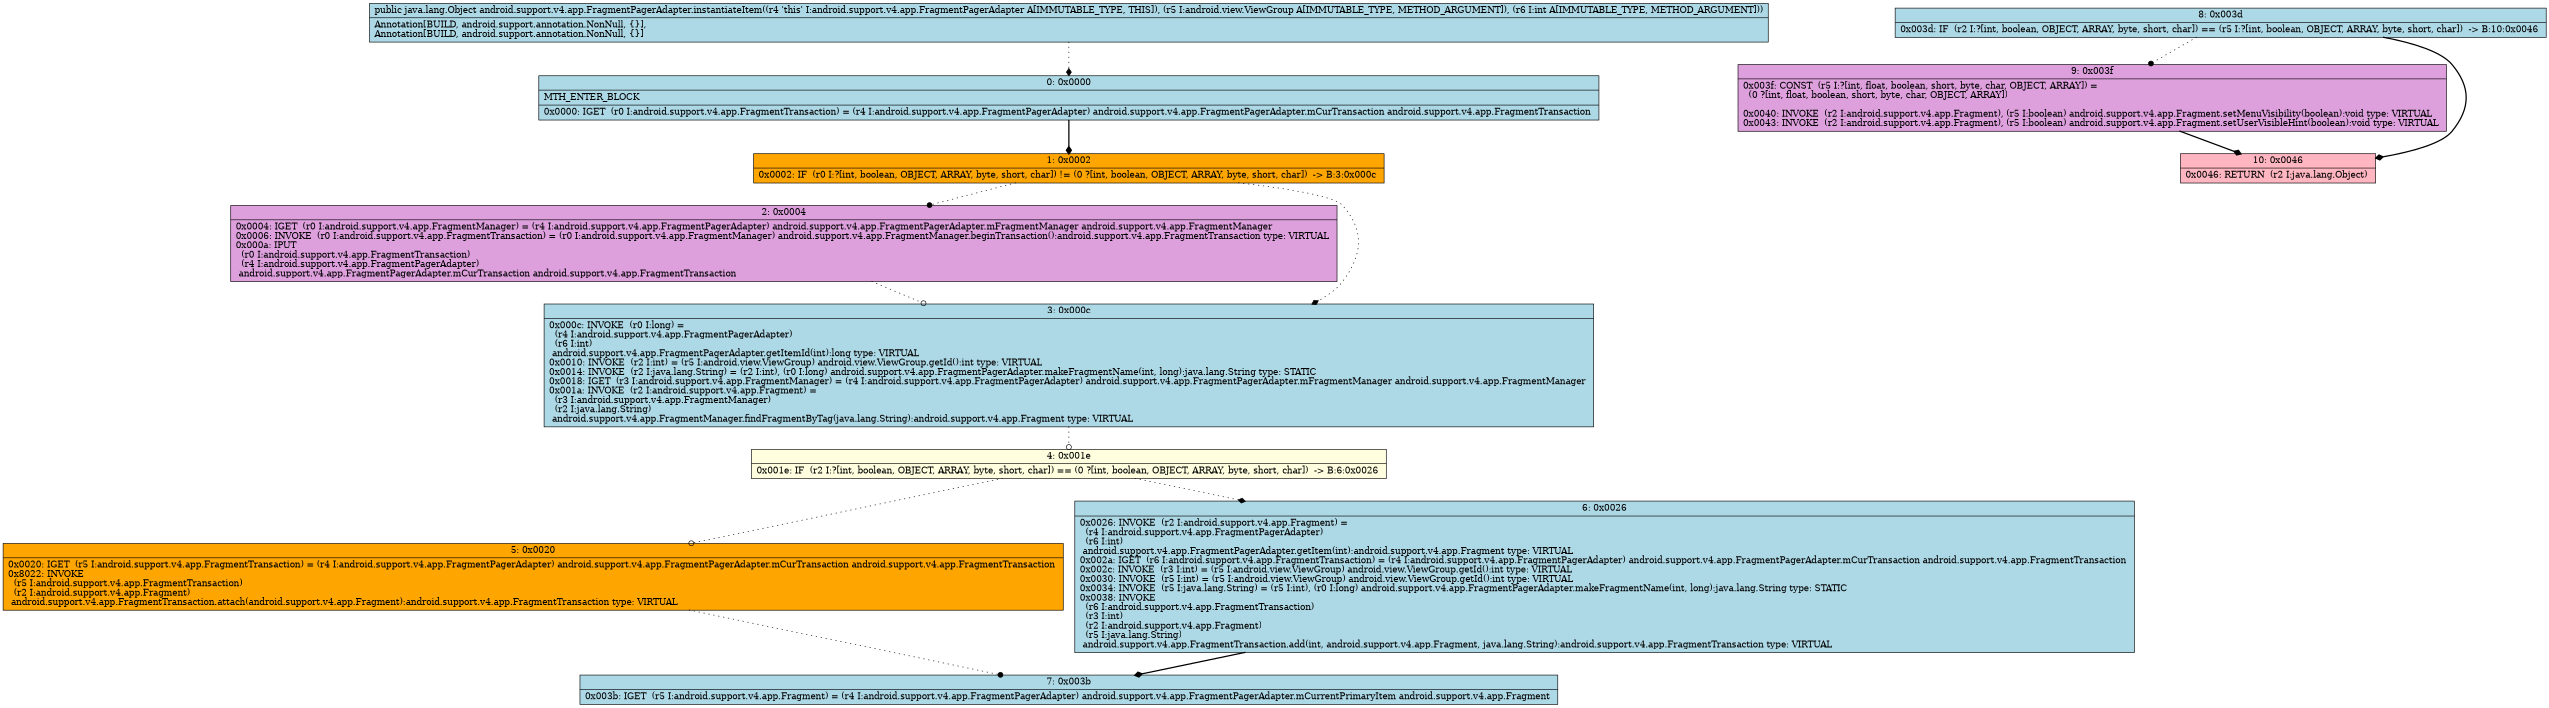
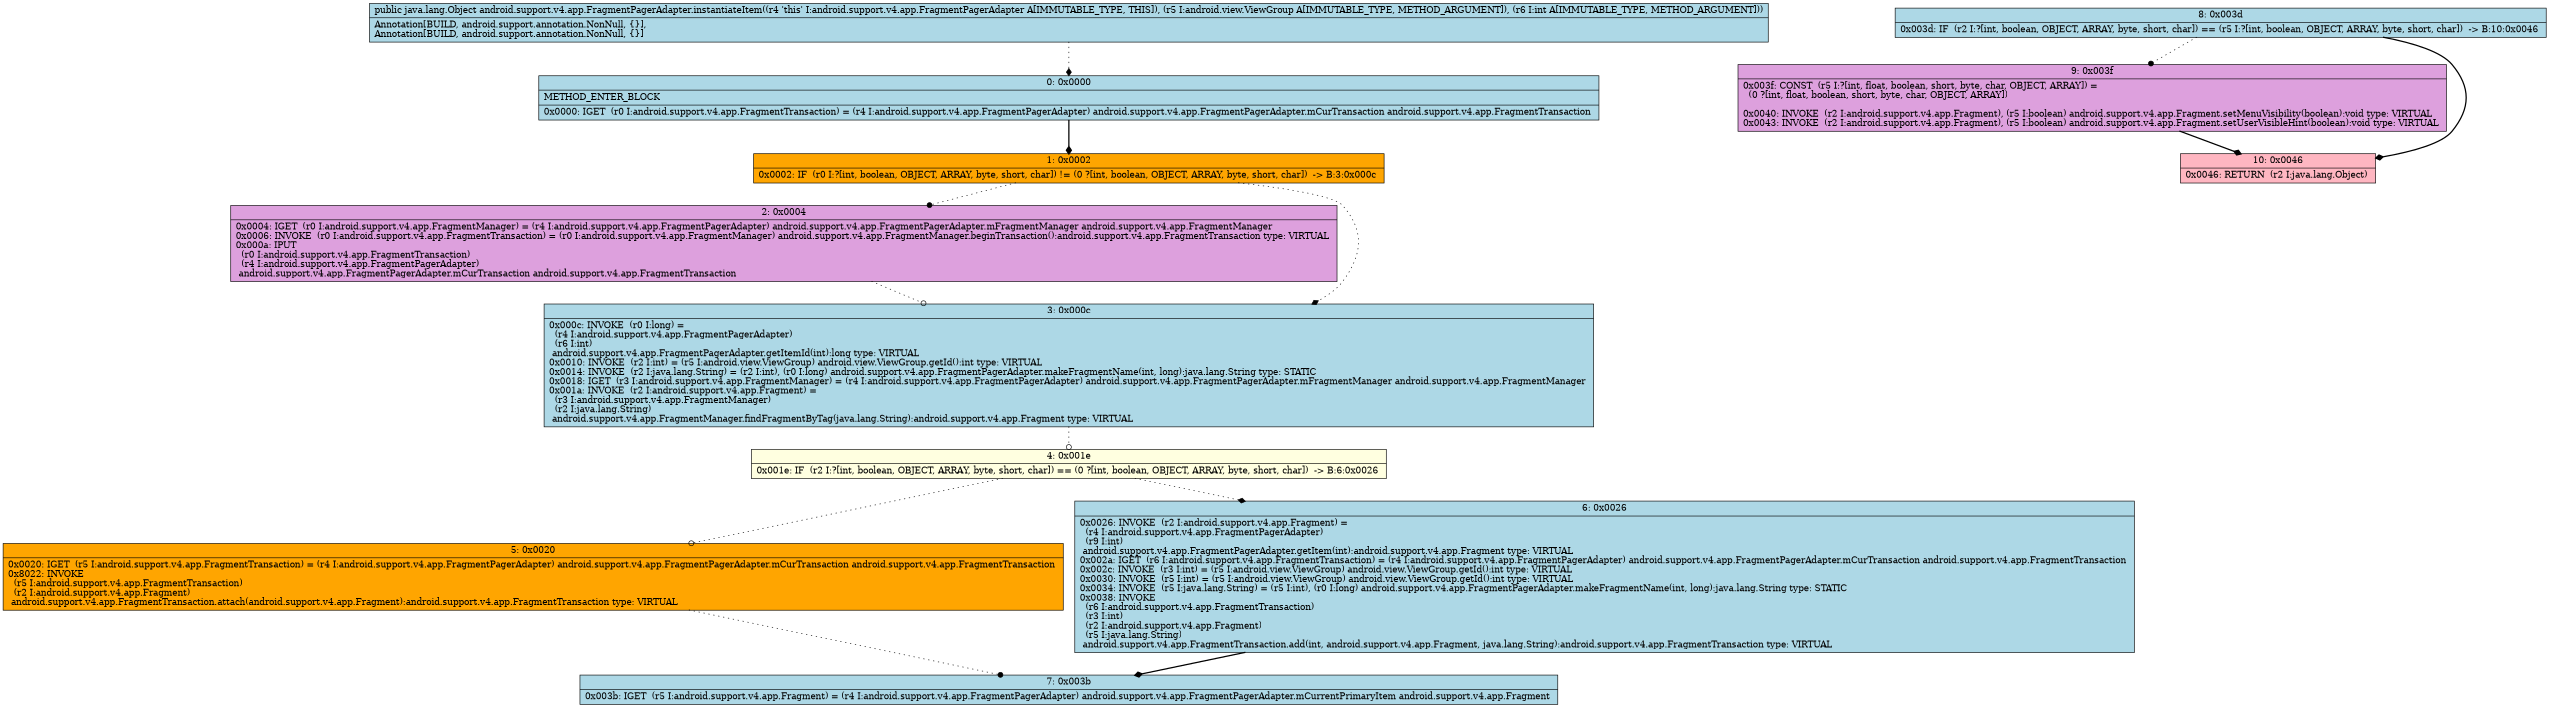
node "0: 0x0000": text "MTH_ENTER_BLOCK" -> "METHOD_ENTER_BLOCK"
node "6: 0x0026": text "(r6 I:int)" -> "(r9 I:int)"
